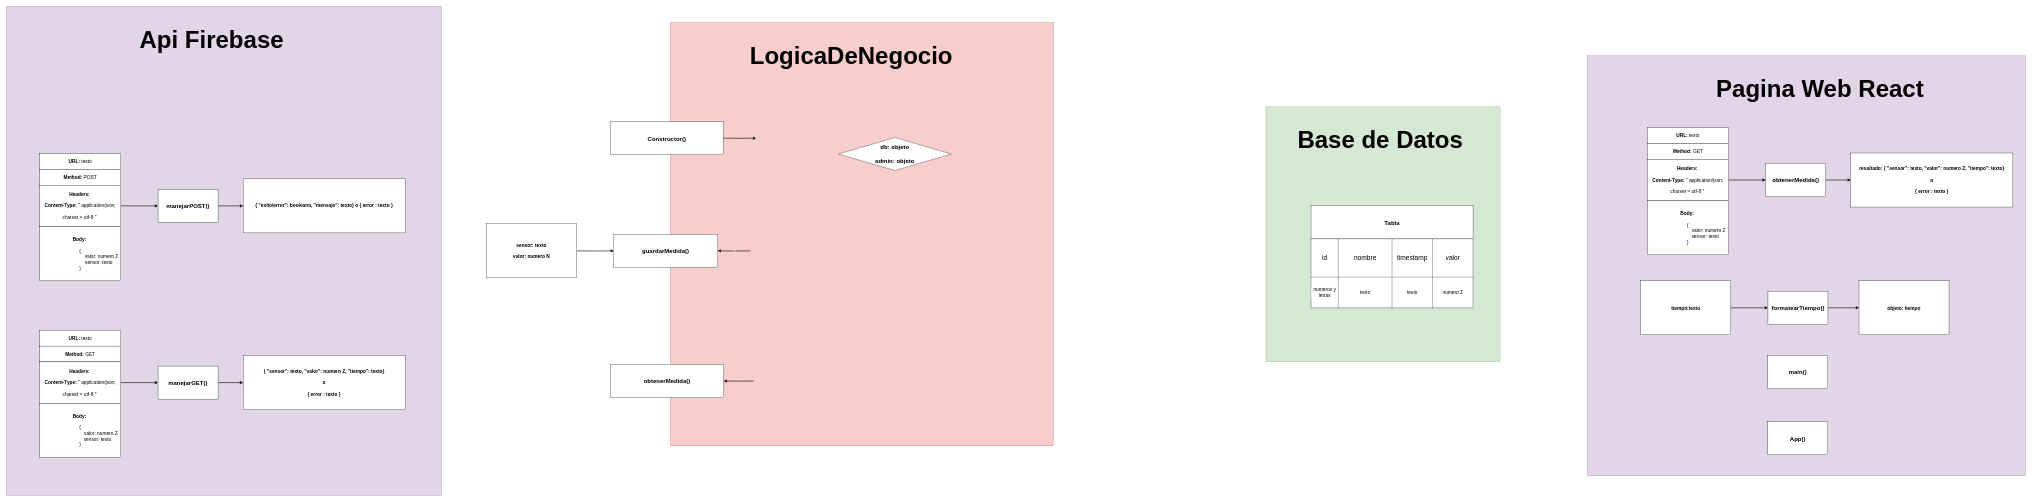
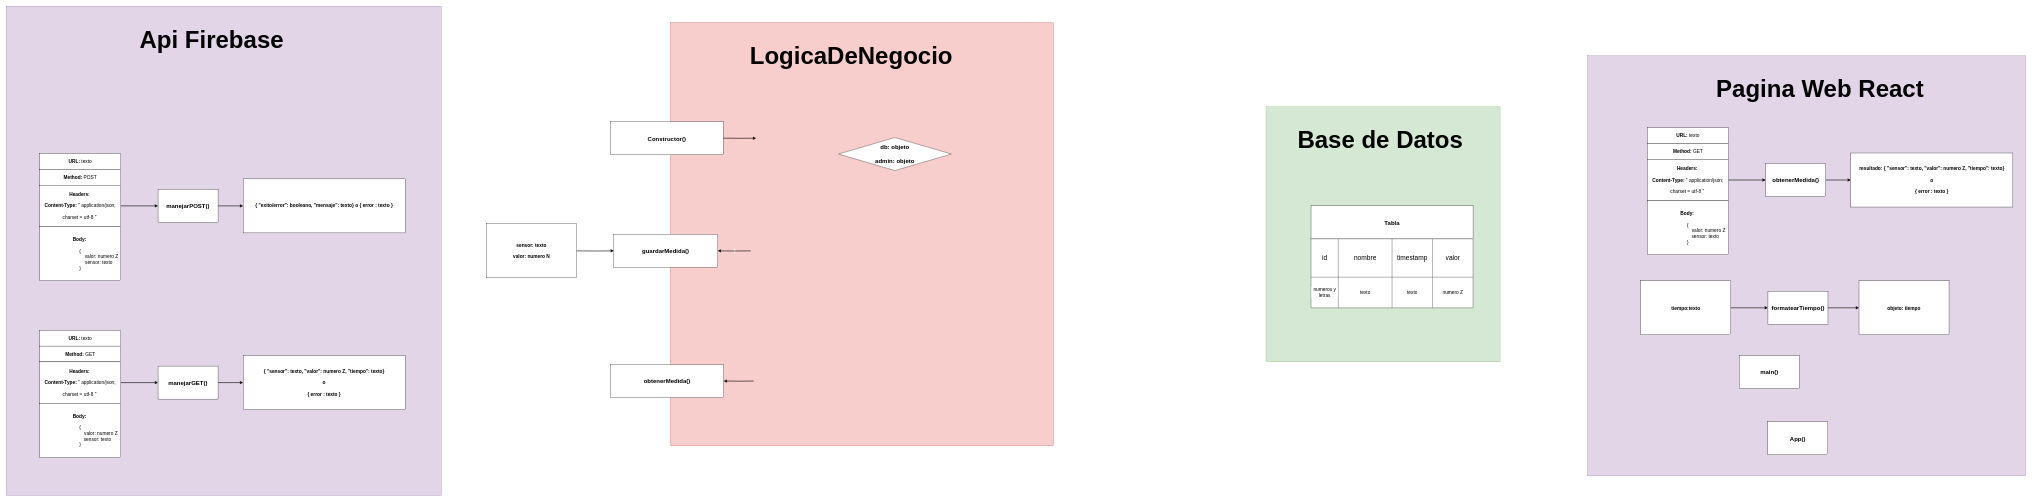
node "main()": moved (1797, 372) -> (1769, 372)
